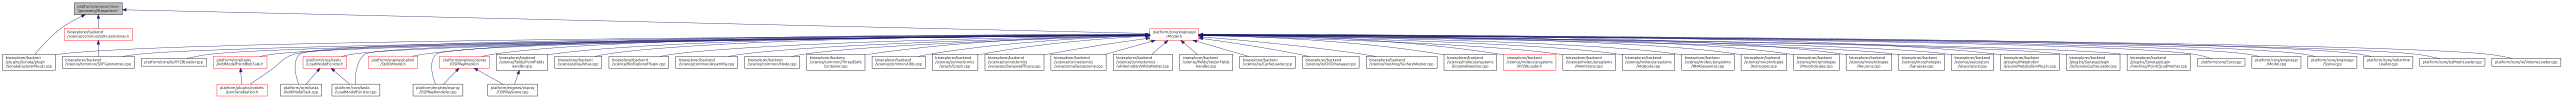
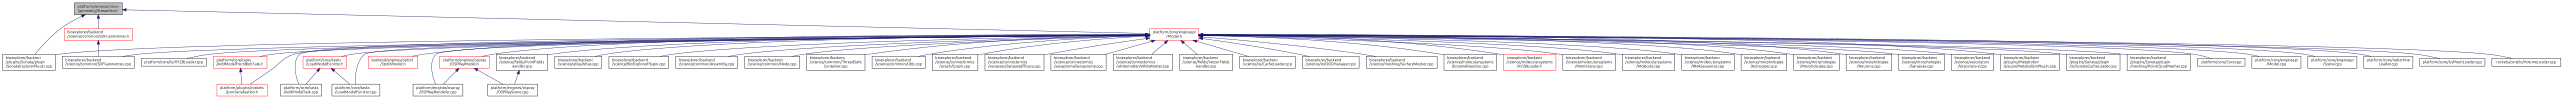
node "platform/engines/optix6 /OptiXModel.h": label "platform/engines/optix6 /OptiXModel.h" -> "backend/engines/optix6 /OptiXModel.h"
node "platform/core/io/VolumeLoader.cpp": label "platform/core/io/VolumeLoader.cpp" -> "rockets/core/io/VolumeLoader.cpp"
